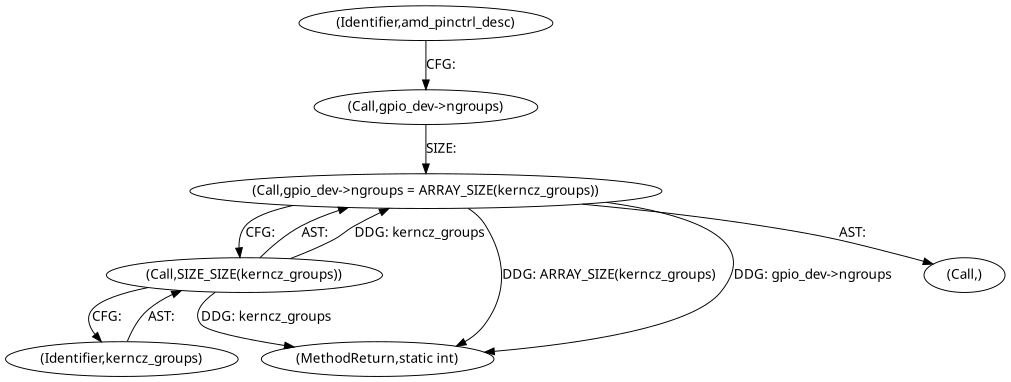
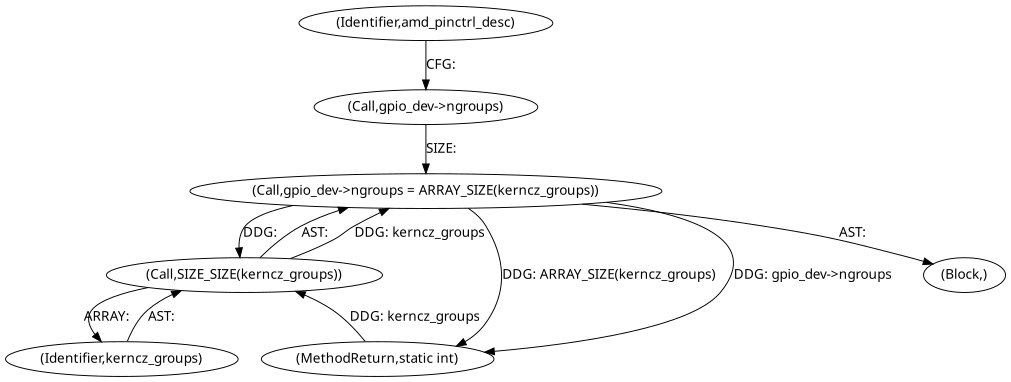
edge "(Call,gpio_dev->ngroups = ARRAY_SIZE(kerncz_groups))" -> "(Call,SIZE_SIZE(kerncz_groups))": label "CFG: " -> "DDG: "
node "(Call,)": label "(Call,)" -> "(Block,)"
edge "(Call,SIZE_SIZE(kerncz_groups))" -> "(Identifier,kerncz_groups)": label "CFG: " -> "ARRAY: "
edge "(Call,SIZE_SIZE(kerncz_groups))" -> "(MethodReturn,static int)": reversed
